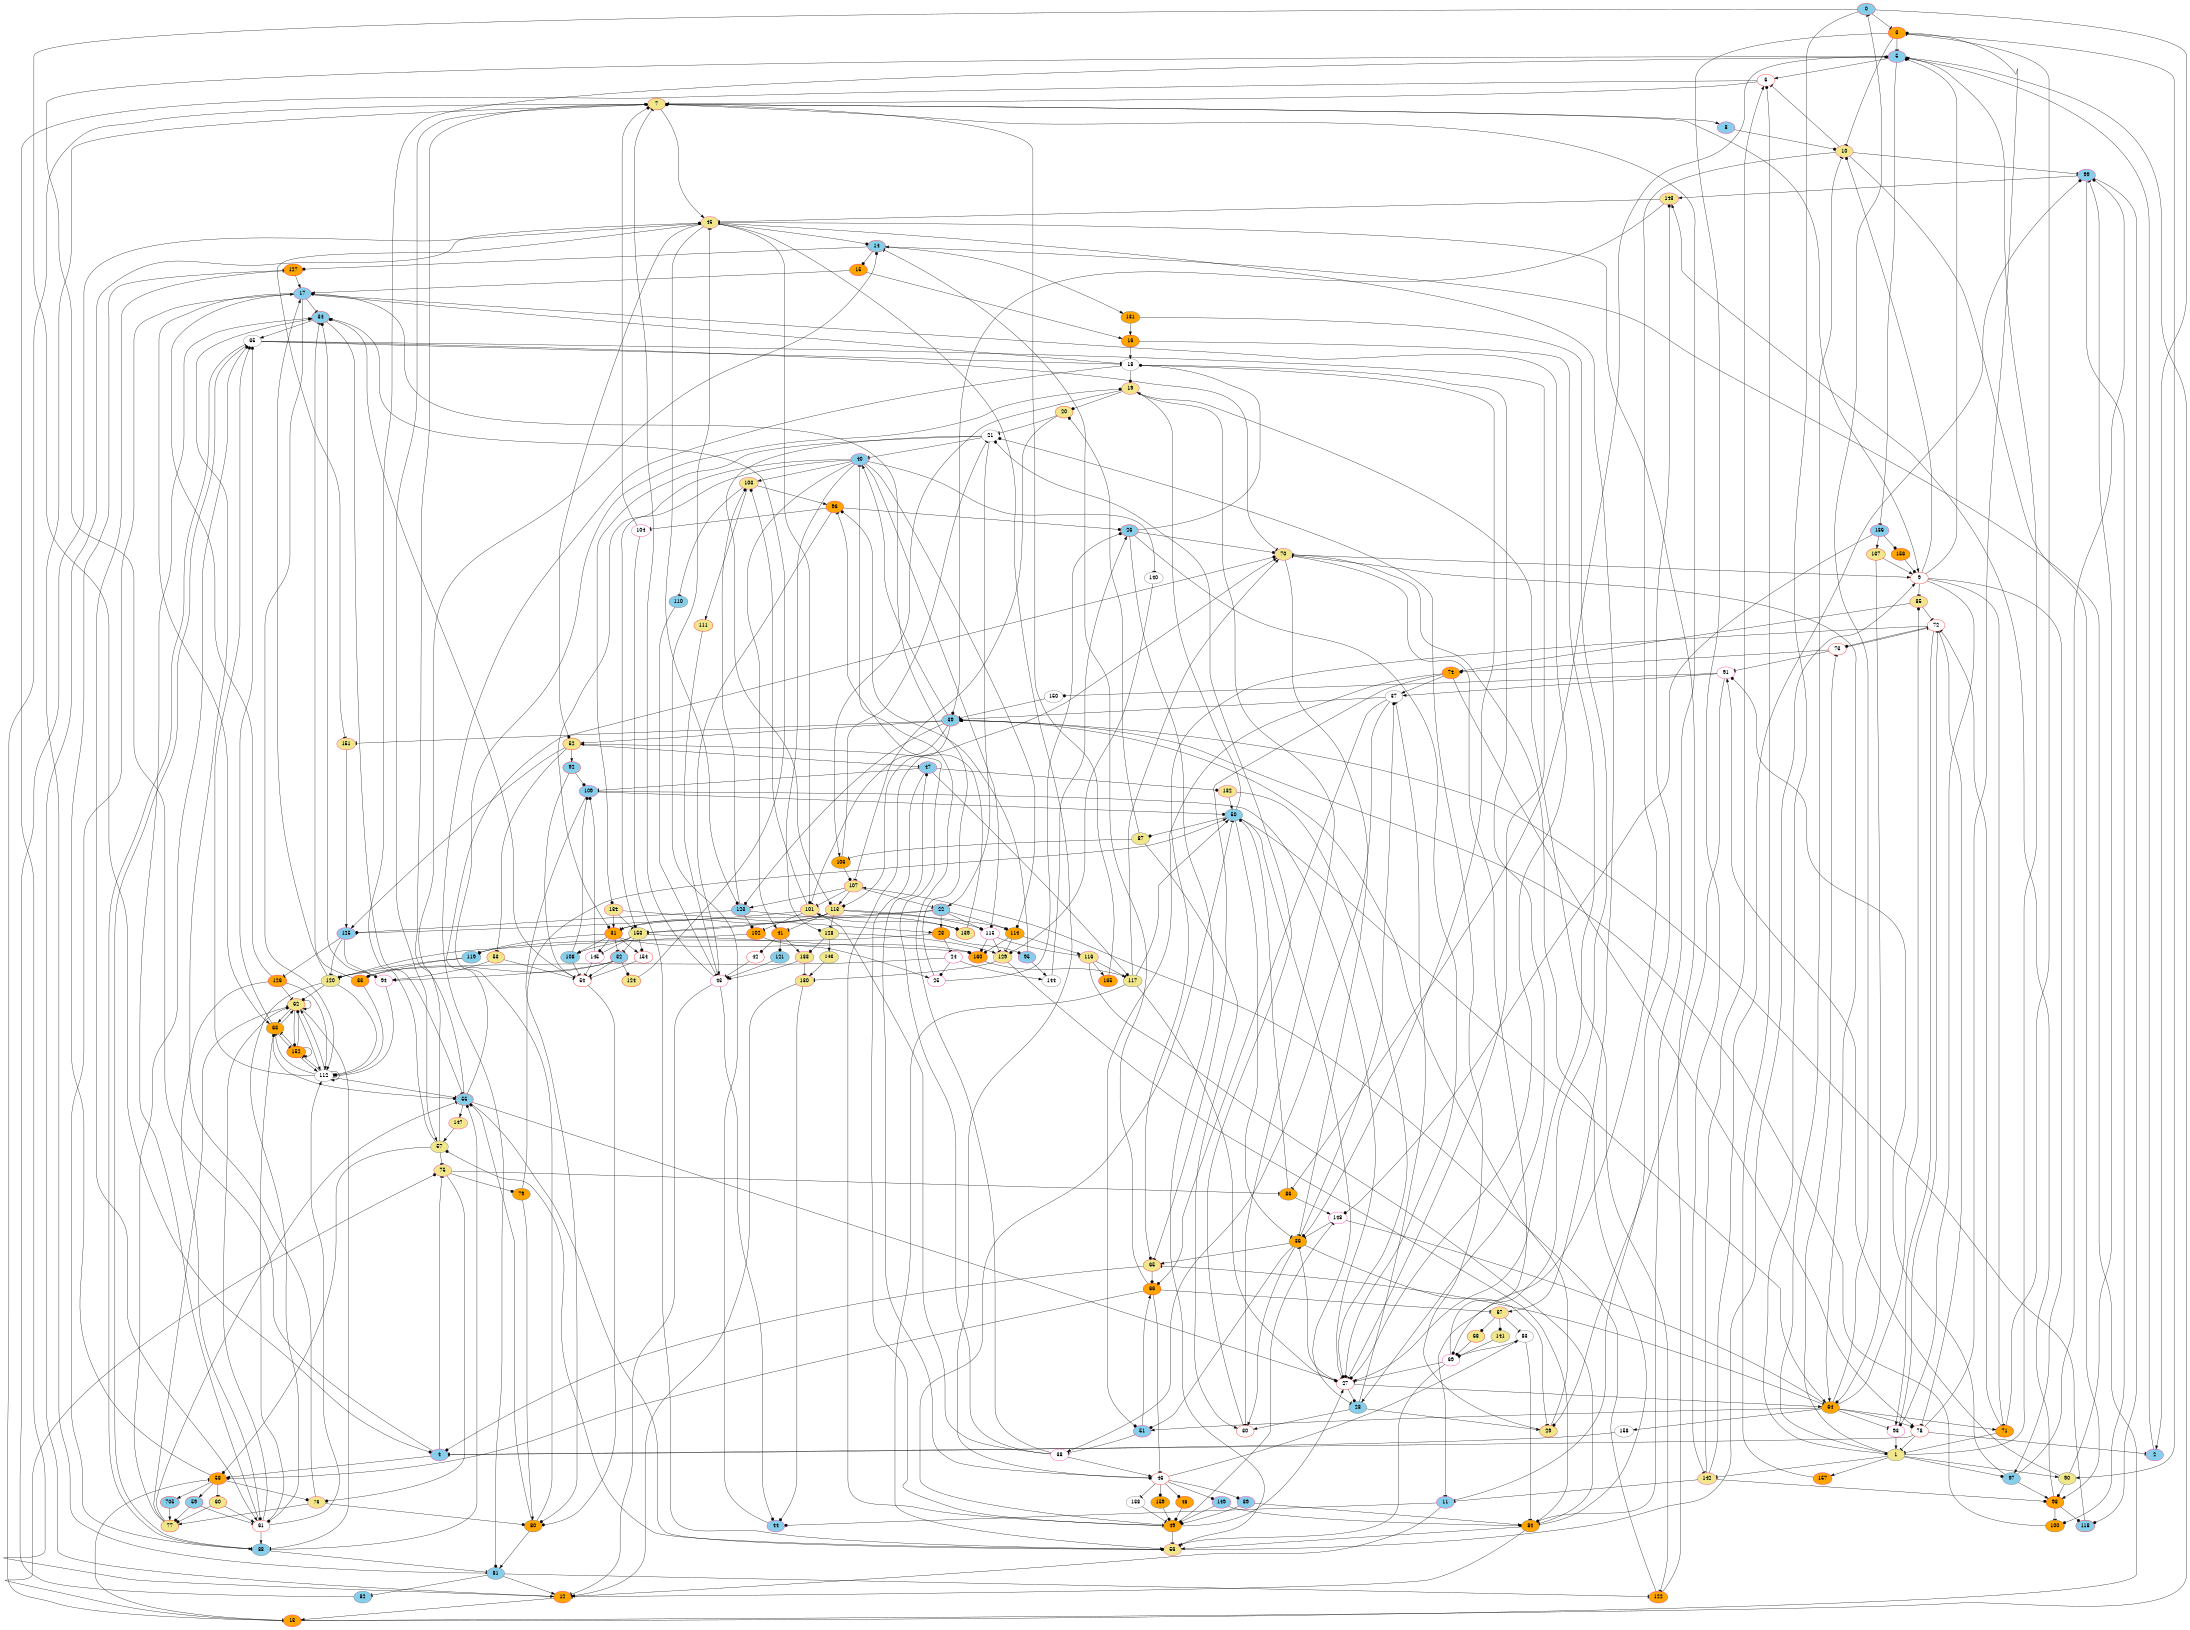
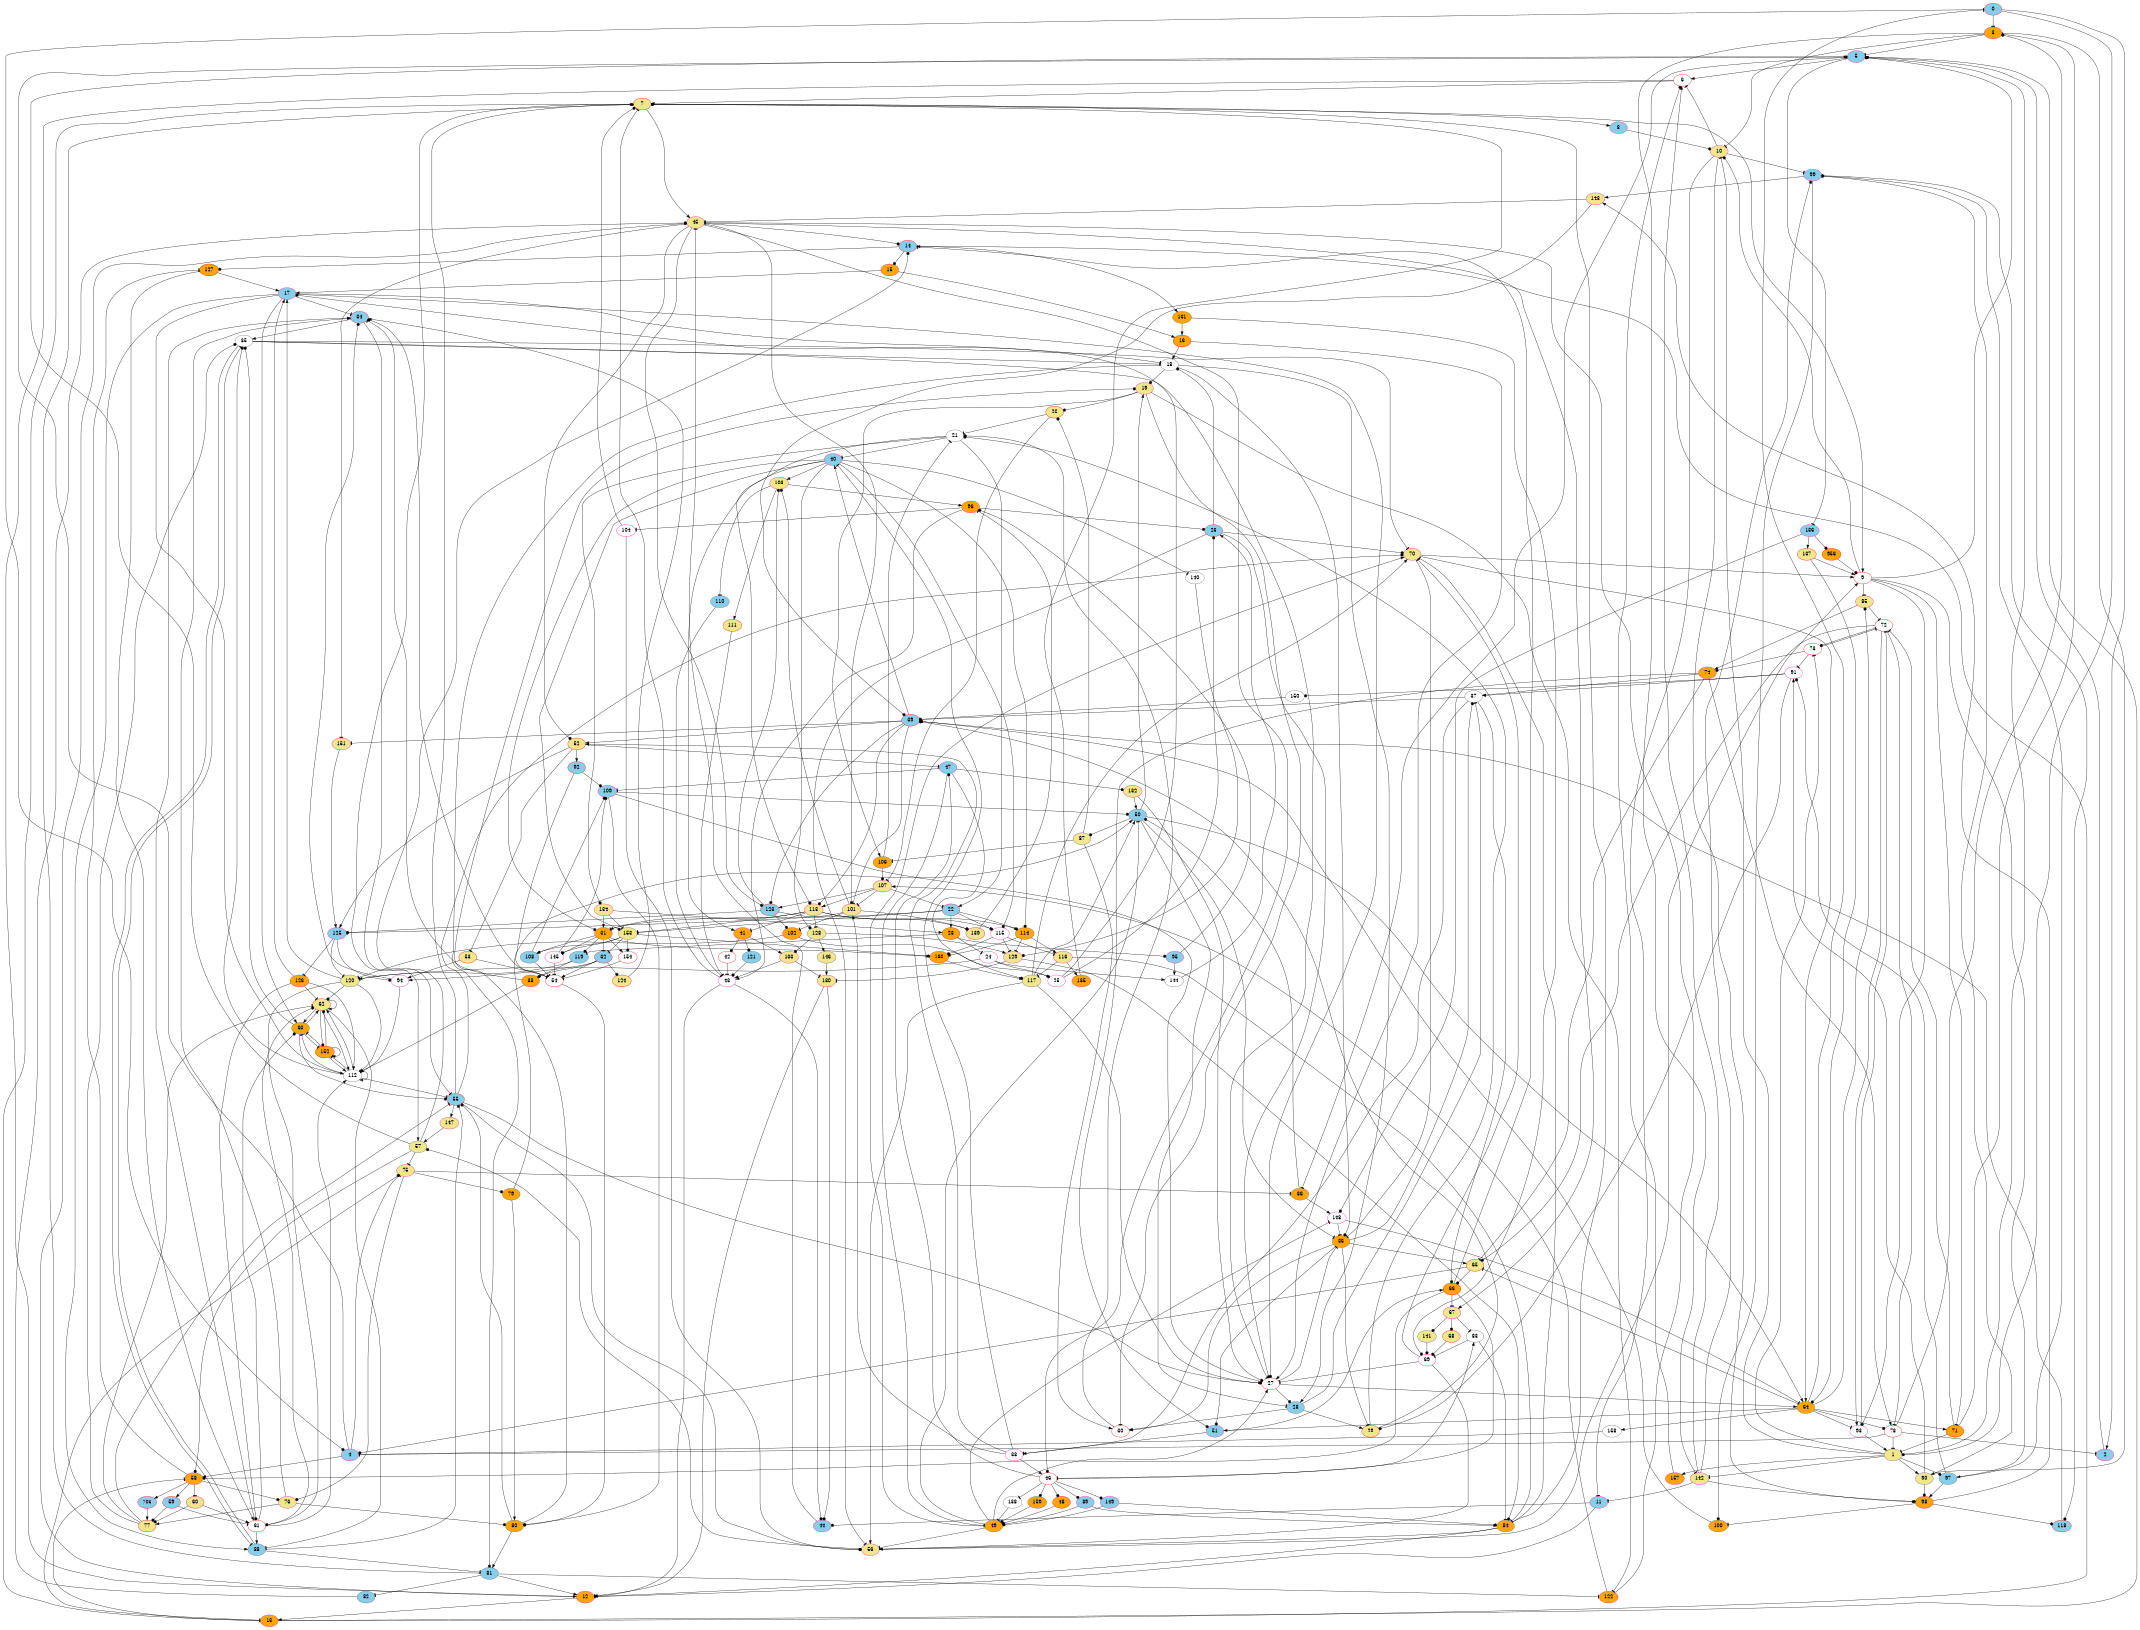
node "156": label "156" -> "956"
edge "11" -> "143": removed
